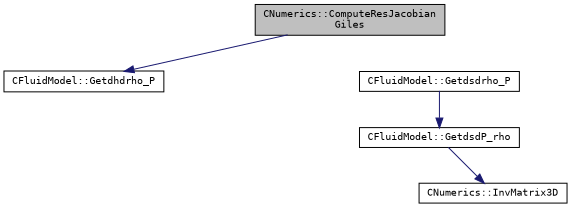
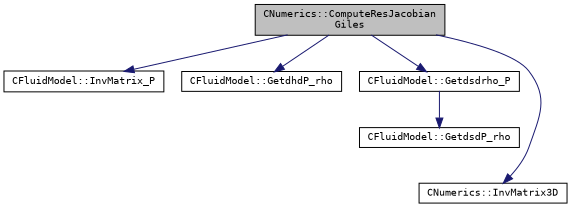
edge "CNumerics::ComputeResJacobian Giles" -> "CFluidModel::Getdsdrho_P": added
node "CFluidModel::Getdhdrho_P": label "CFluidModel::Getdhdrho_P" -> "CFluidModel::InvMatrix_P"
node "CFluidModel::GetdhdP_rho": added
edge "CFluidModel::GetdsdP_rho" -> "CNumerics::InvMatrix3D": now "CNumerics::ComputeResJacobian Giles" -> "CNumerics::InvMatrix3D"
